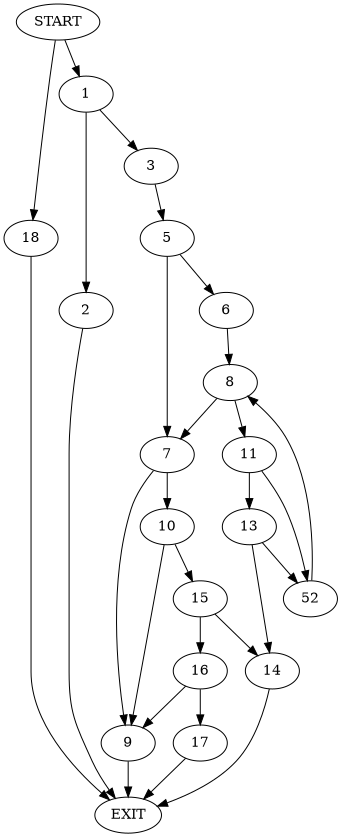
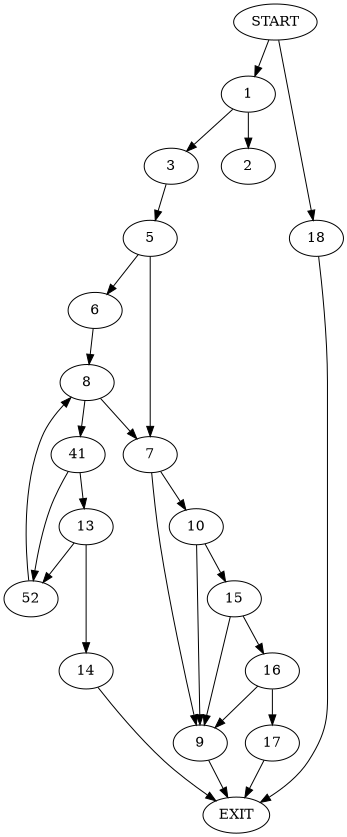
node "11": label "11" -> "41"
edge "2" -> "EXIT": removed
edge "15" -> "14": now "15" -> "9"
